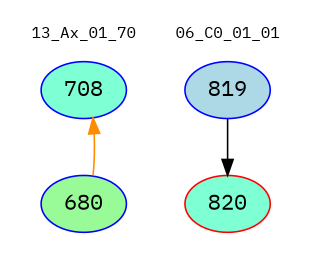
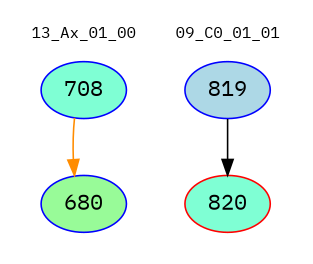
cluster "13_Ax_01_70": label "13_Ax_01_70" -> "13_Ax_01_00"
cluster "06_C0_01_01": label "06_C0_01_01" -> "09_C0_01_01"
edge "680" -> "708": reversed
